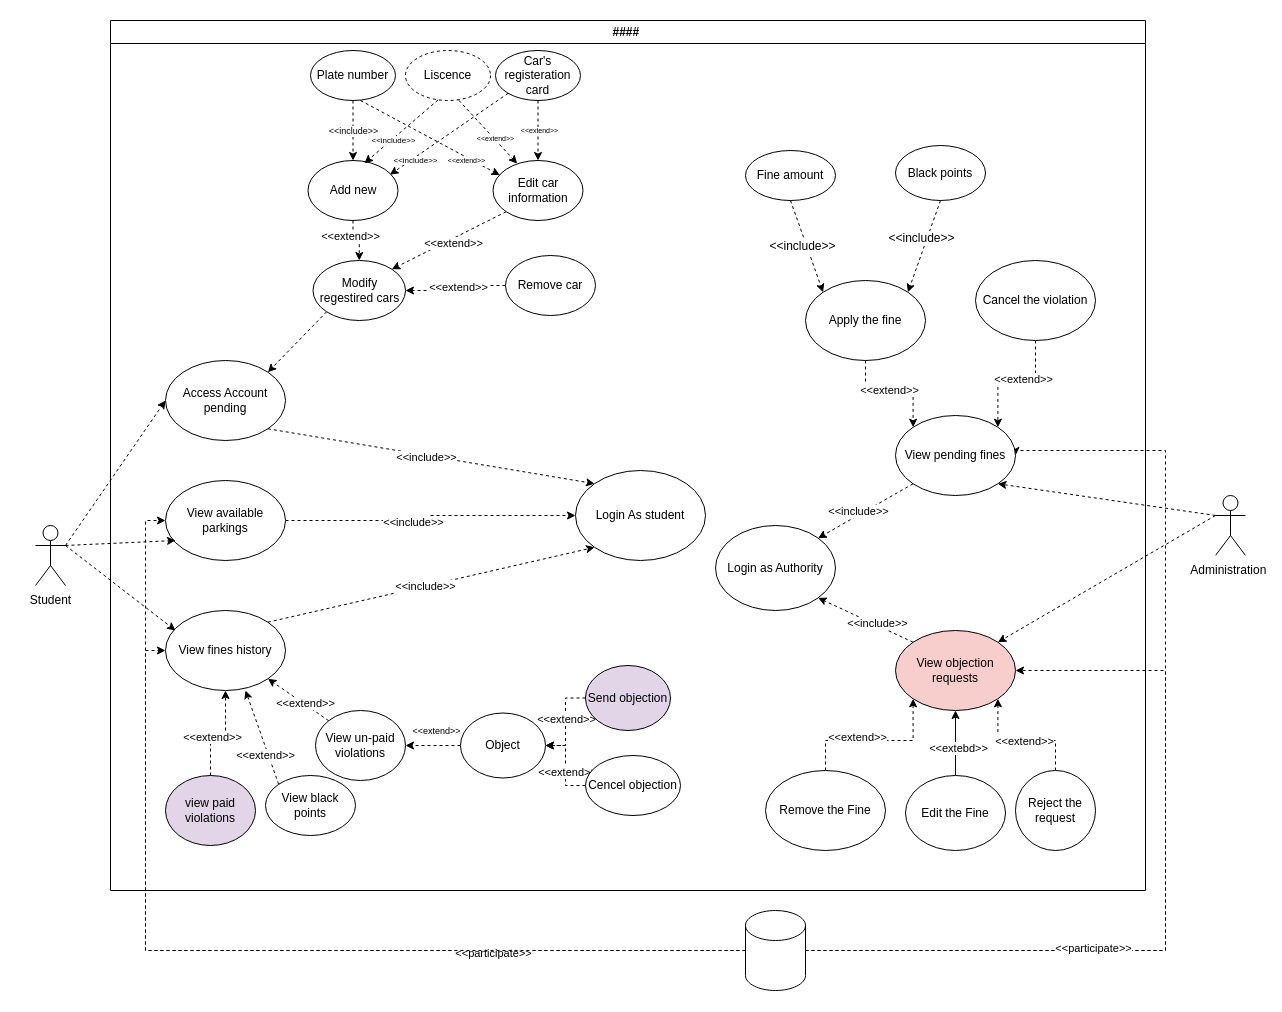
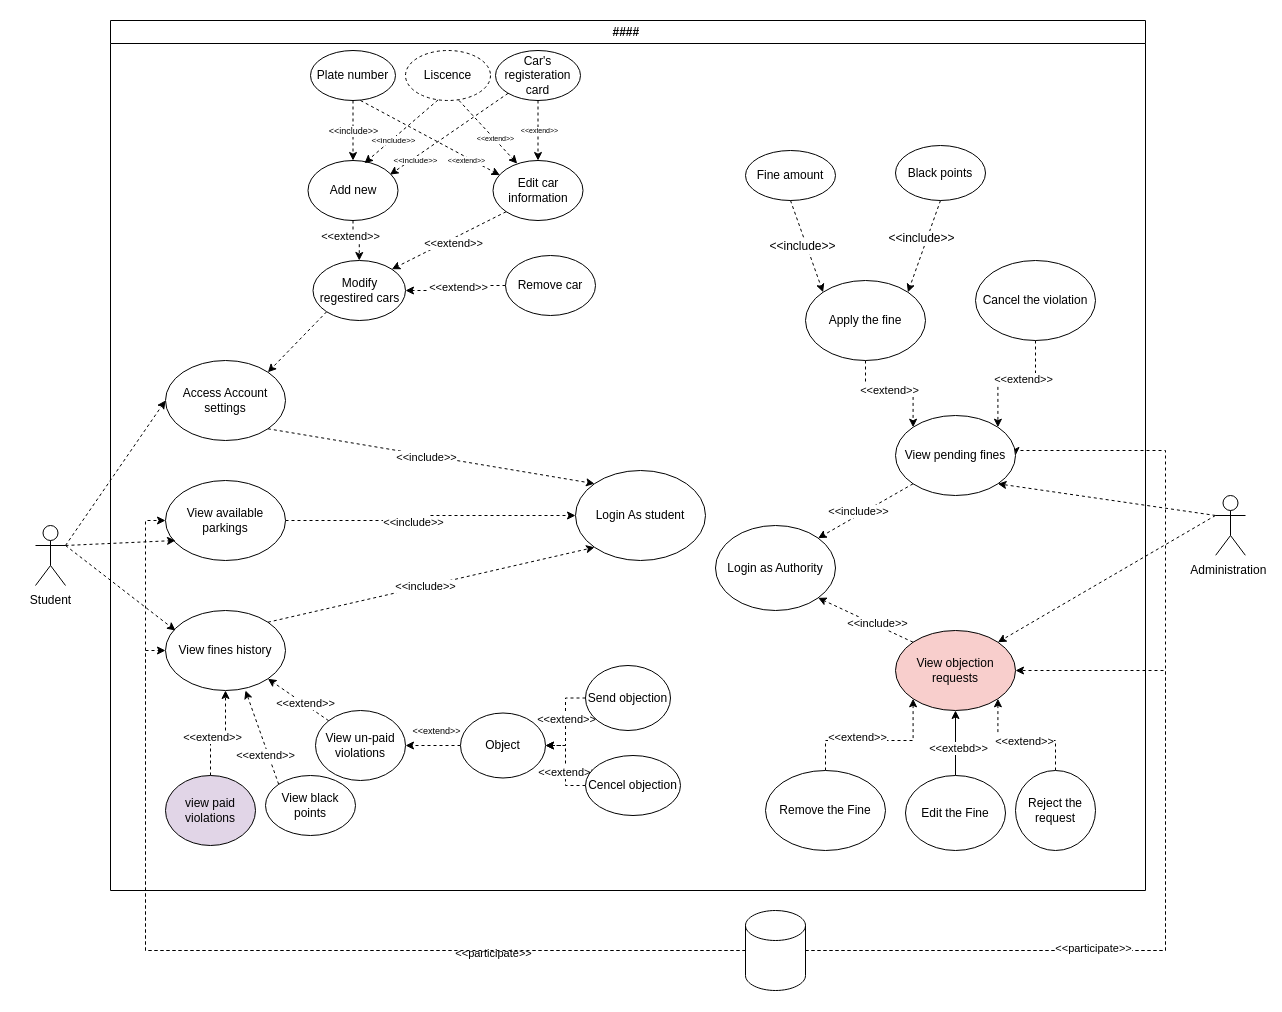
node "Access Account pending": label "Access Account pending" -> "Access Account settings"
node "Send objection": fillcolor #e1d5e7 -> #ffffff
